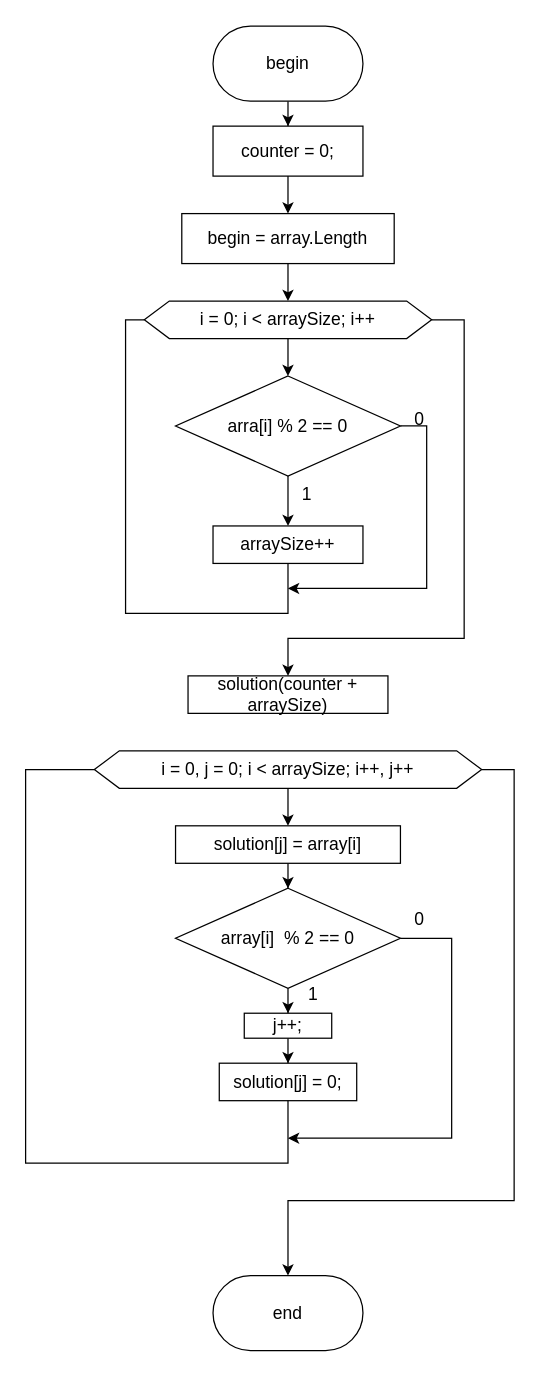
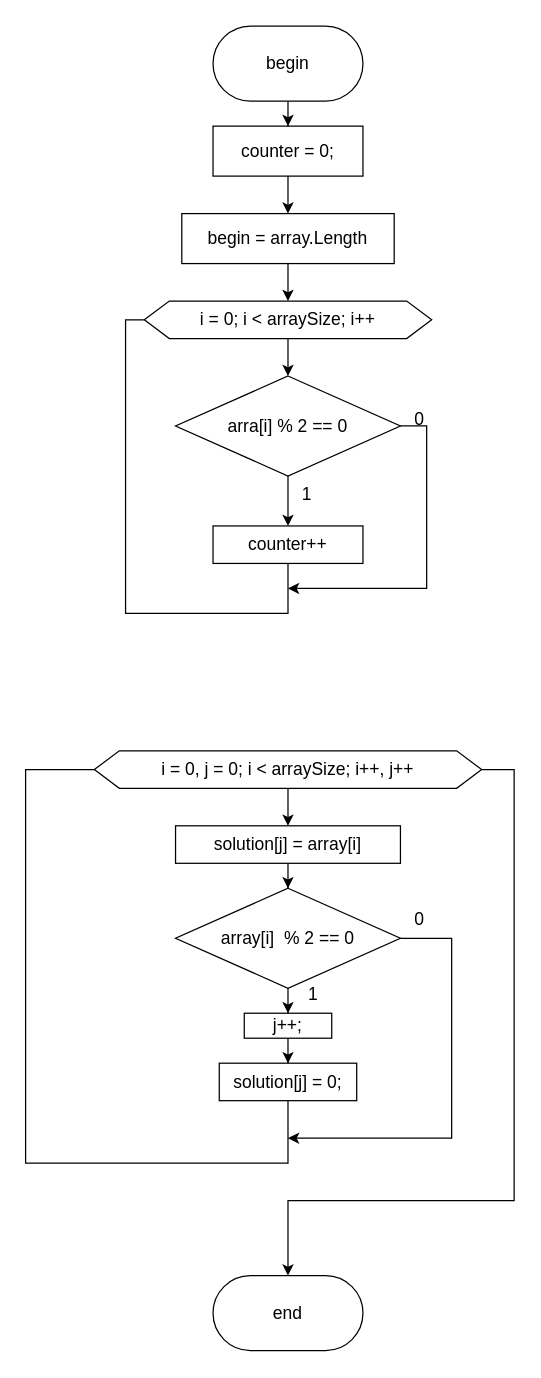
node "arraySize++": label "arraySize++" -> "counter++"
edge "i = 0; i < arraySize; i++" -> "solution(counter + arraySize)": removed
node "solution(counter + arraySize)": removed
